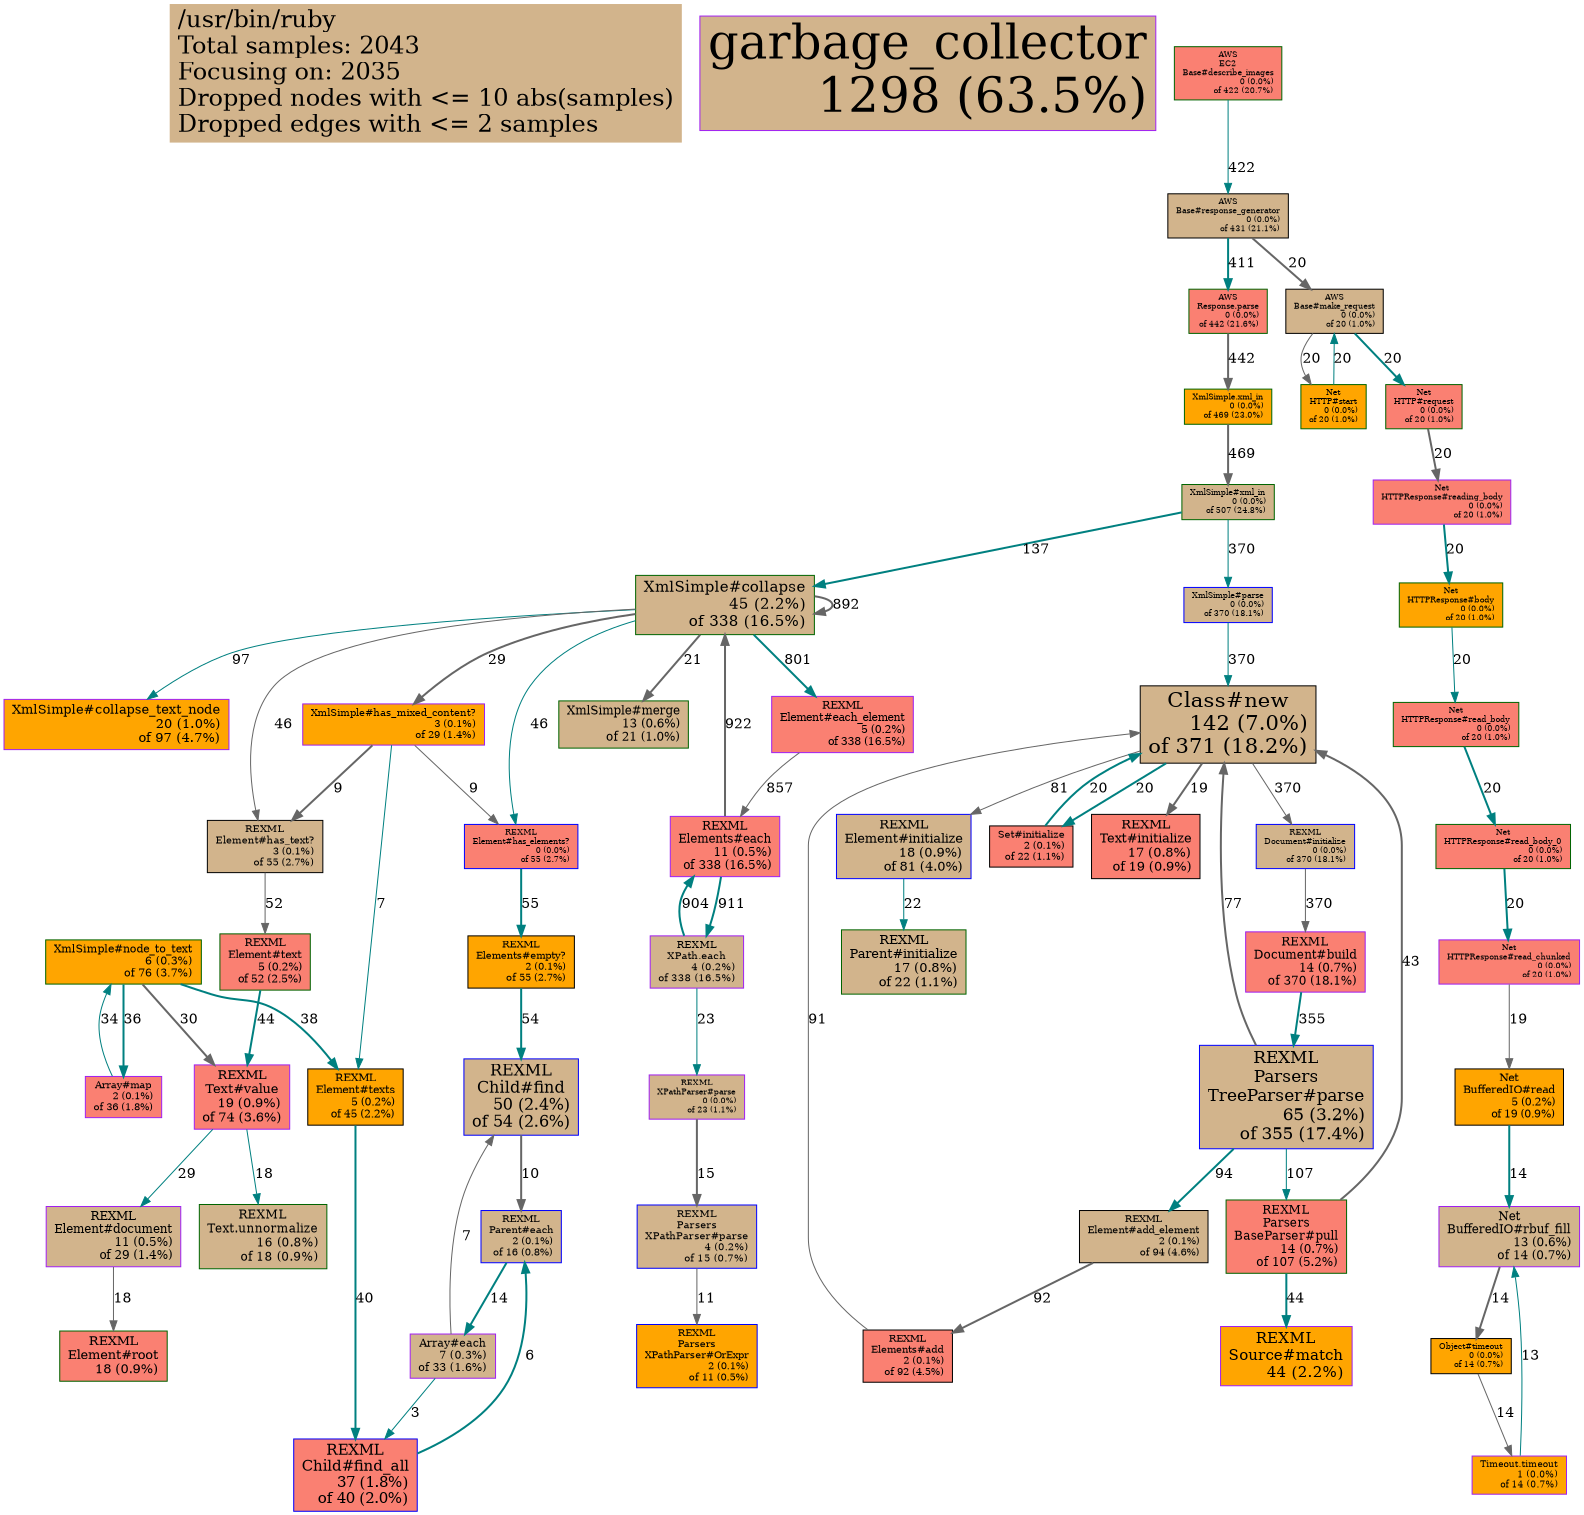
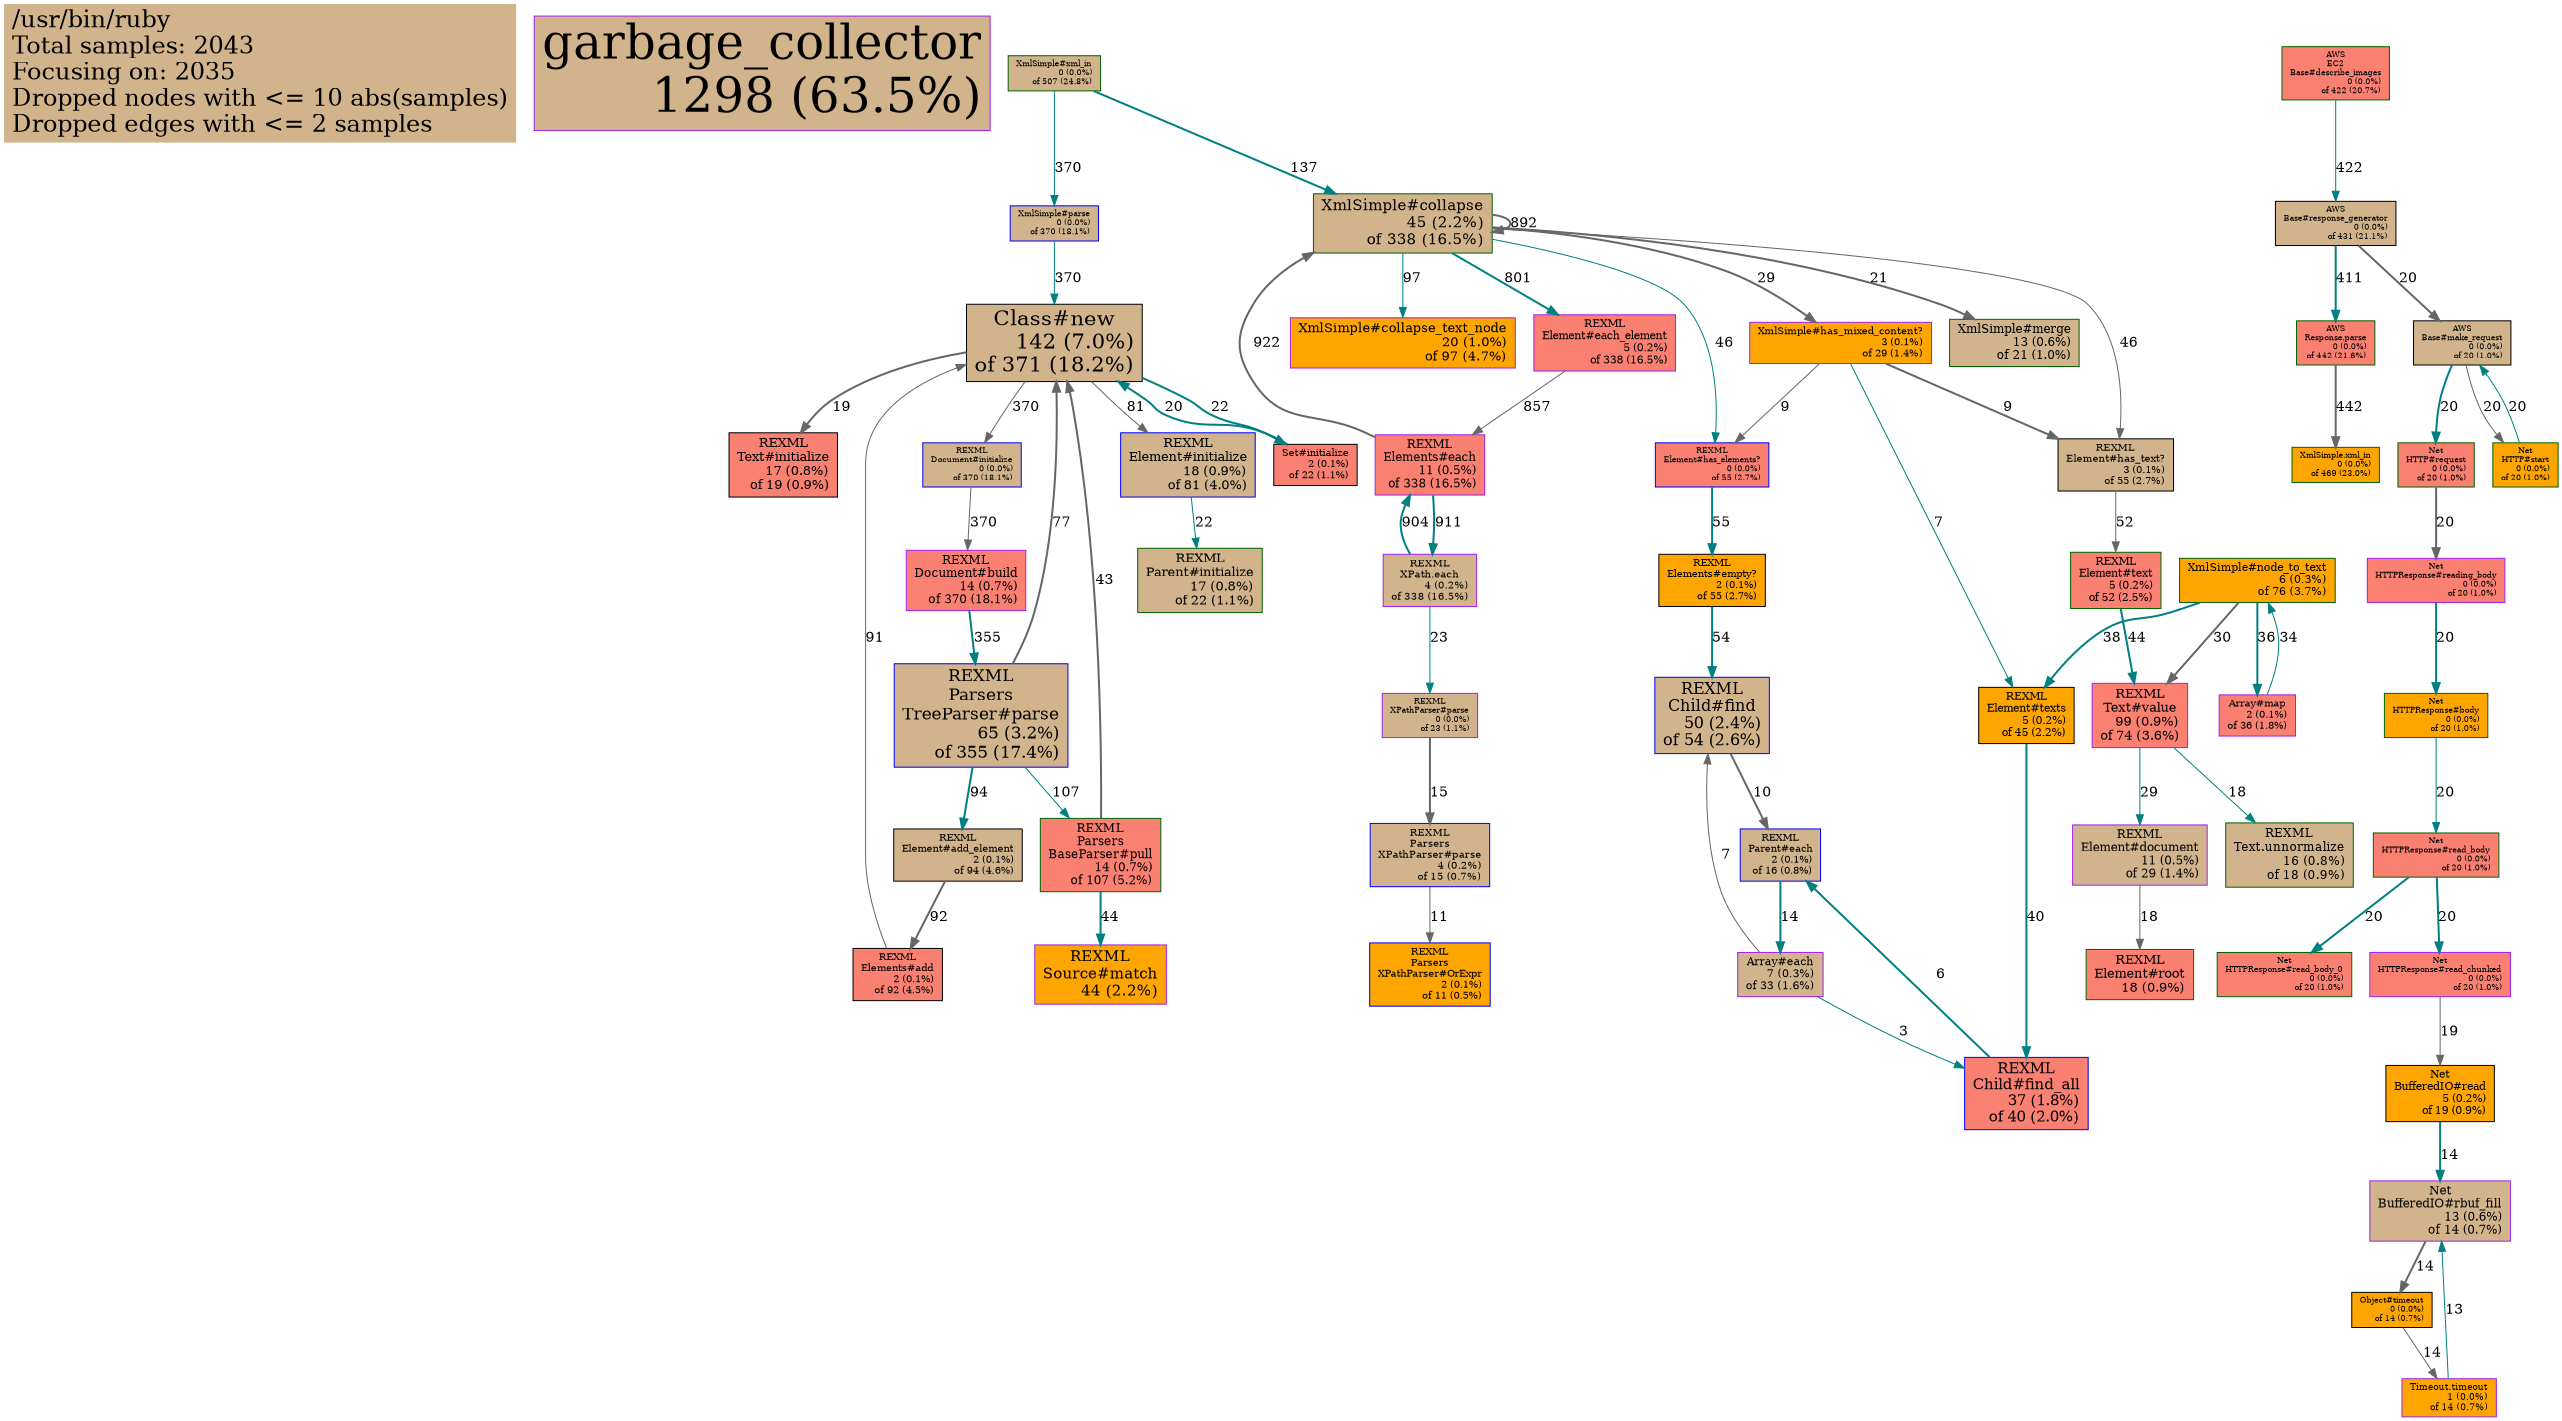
edge "XmlSimple.xml_in 0 (0.0%) of 469 (23.0%)" -> "XmlSimple#xml_in 0 (0.0%) of 507 (24.8%)": removed, label "469"
edge "Class#new 142 (7.0%) of 371 (18.2%)" -> "Set#initialize 2 (0.1%) of 22 (1.1%)": label "20" -> "22"
edge "Net HTTPResponse#read_body_0 0 (0.0%) of 20 (1.0%)" -> "Net HTTPResponse#read_chunked 0 (0.0%) of 20 (1.0%)": now "Net HTTPResponse#read_body 0 (0.0%) of 20 (1.0%)" -> "Net HTTPResponse#read_chunked 0 (0.0%) of 20 (1.0%)"
node "REXML Text#value 19 (0.9%) of 74 (3.6%)": label "REXML Text#value 19 (0.9%) of 74 (3.6%)" -> "REXML Text#value 99 (0.9%) of 74 (3.6%)"
